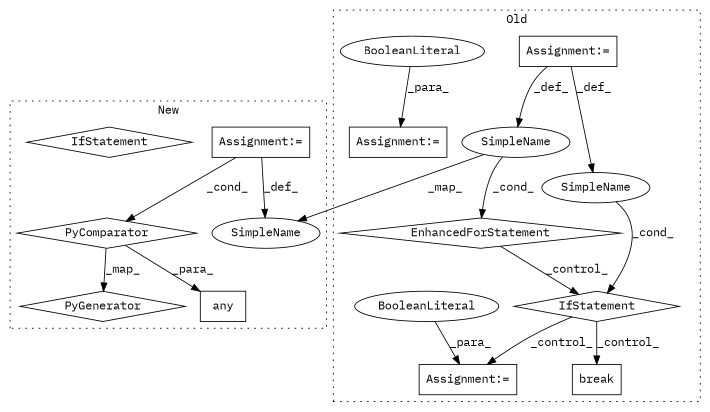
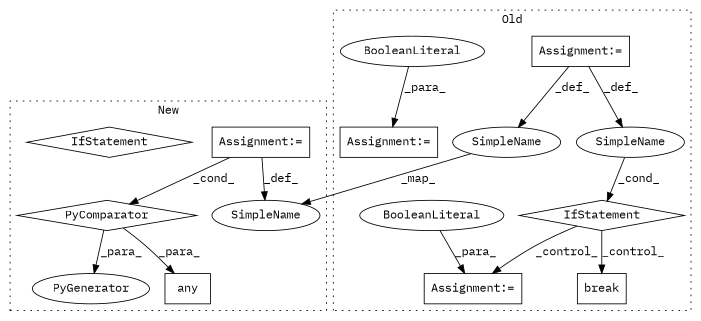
node "EnhancedForStatement": removed
edge "PyComparator" -> "PyGenerator": label "_map_" -> "_para_"
node "PyGenerator": shape diamond -> ellipse
